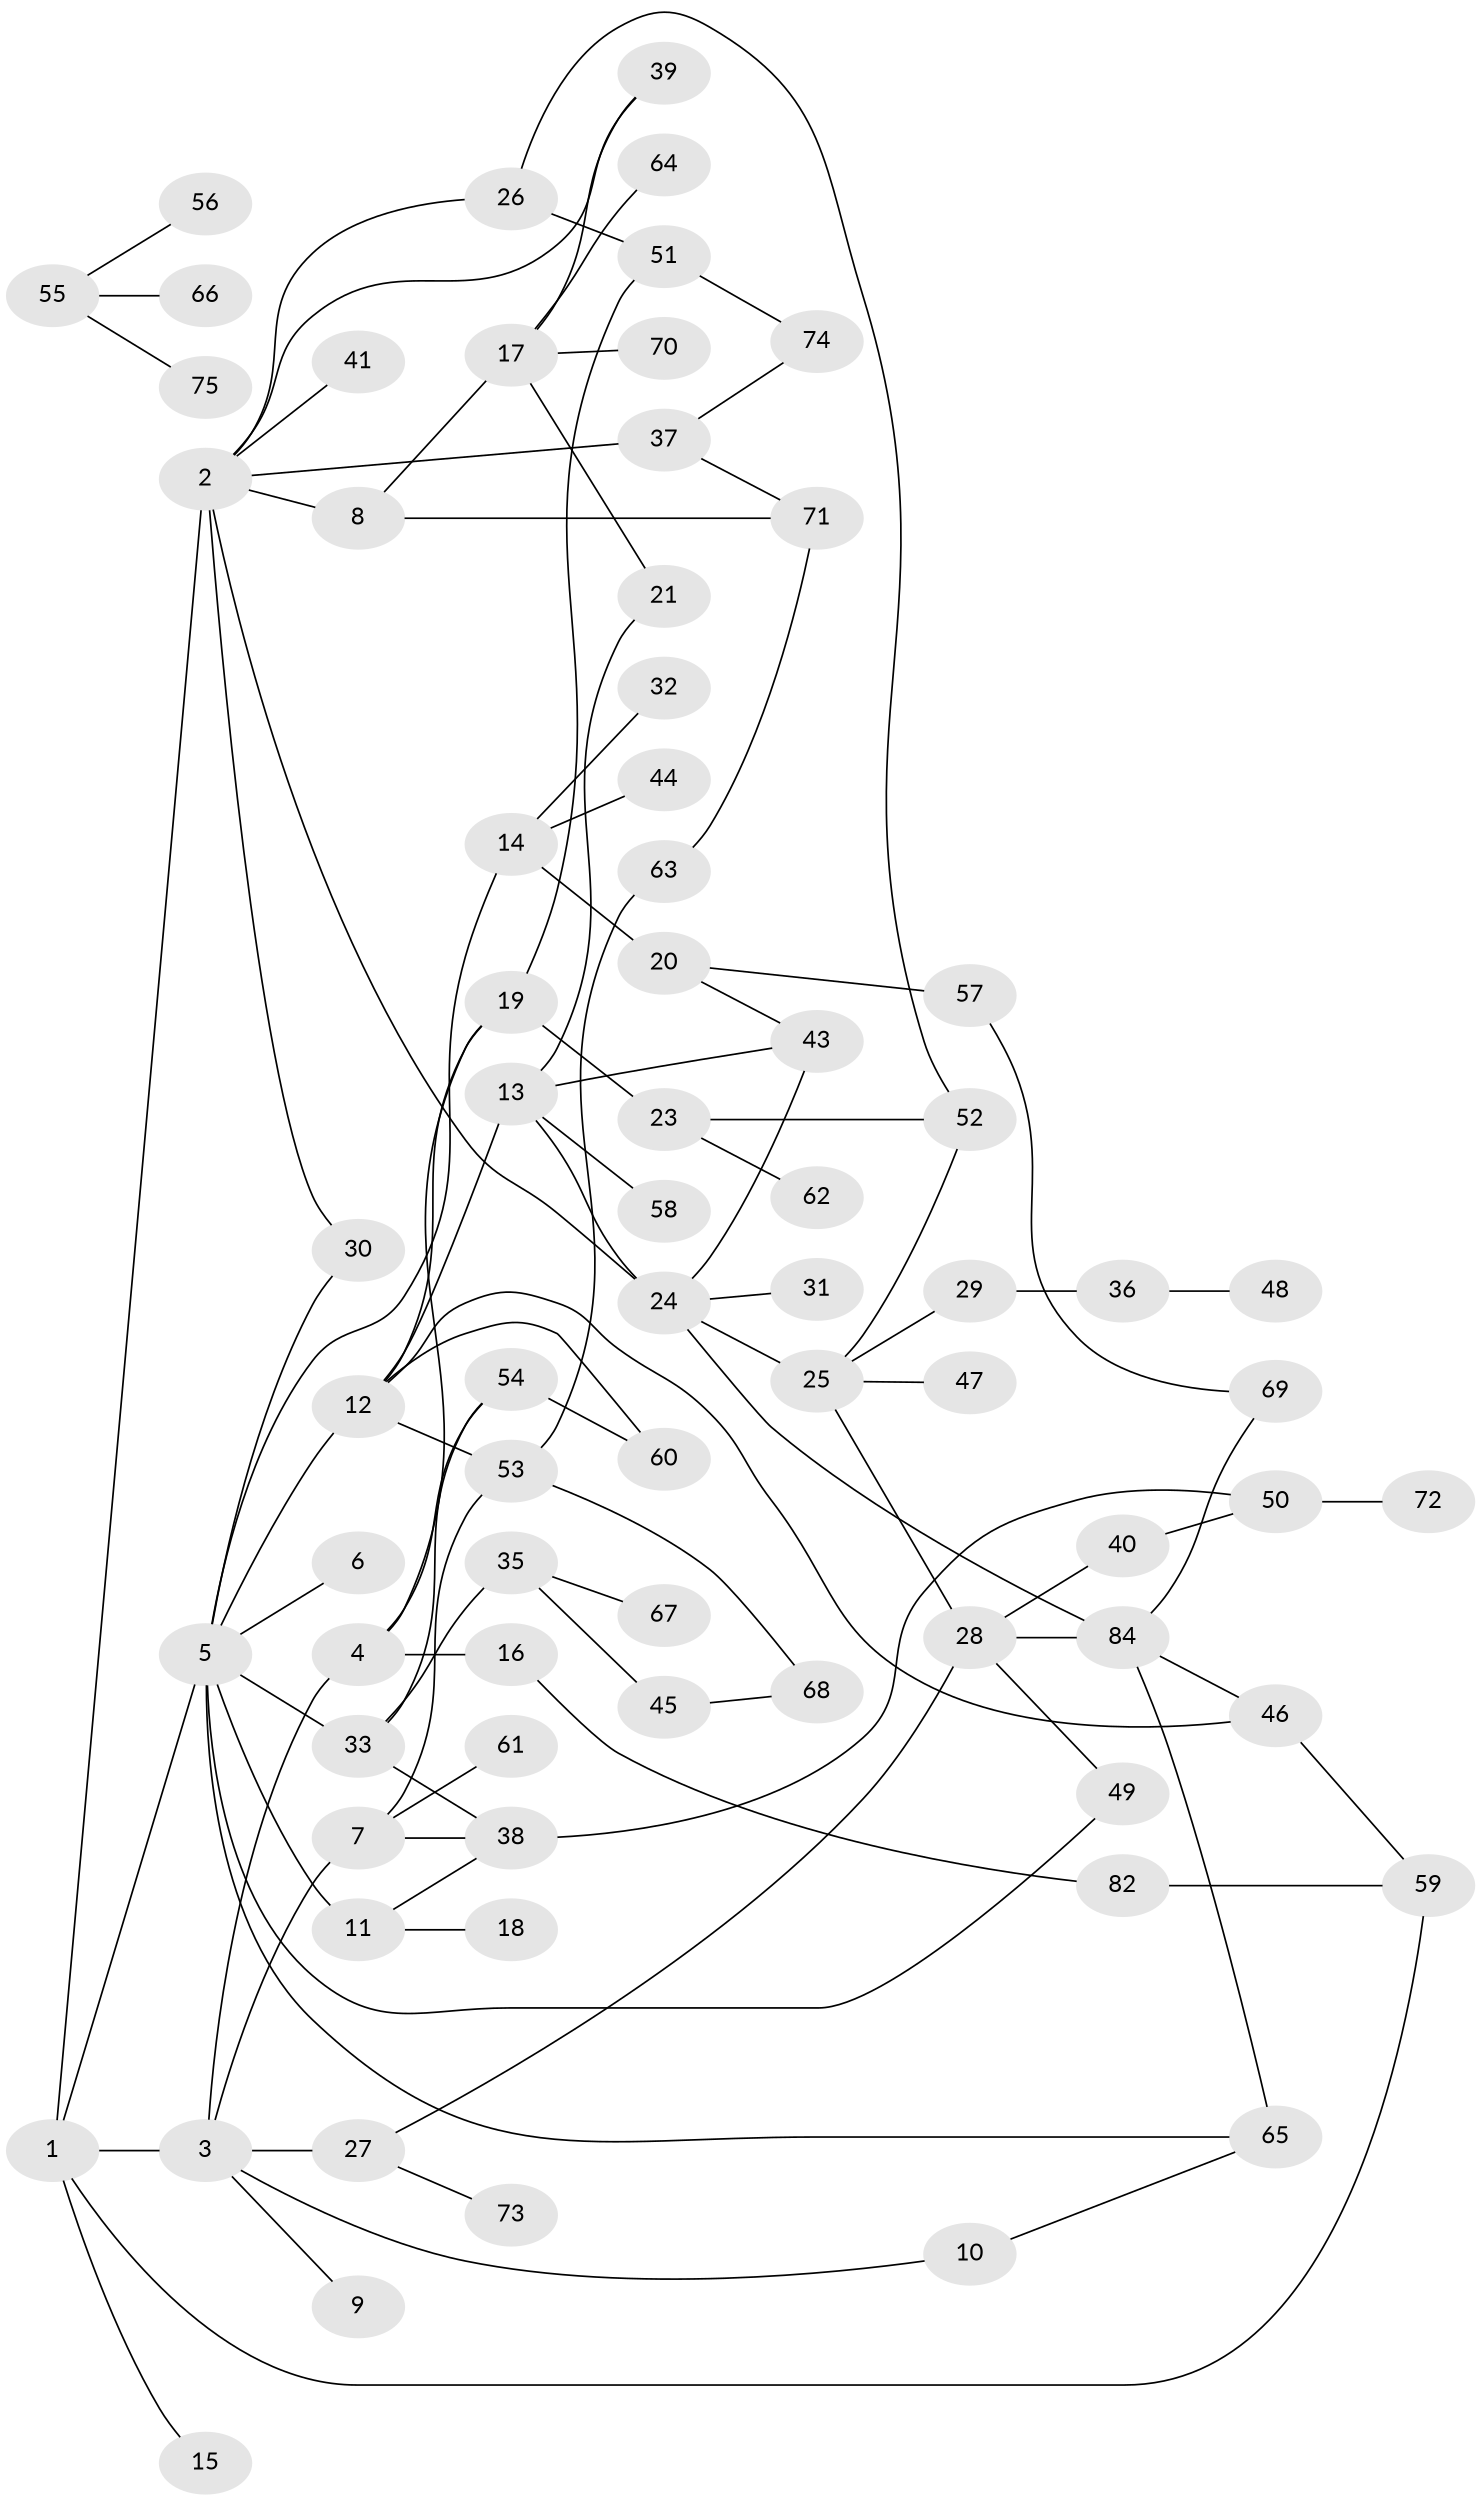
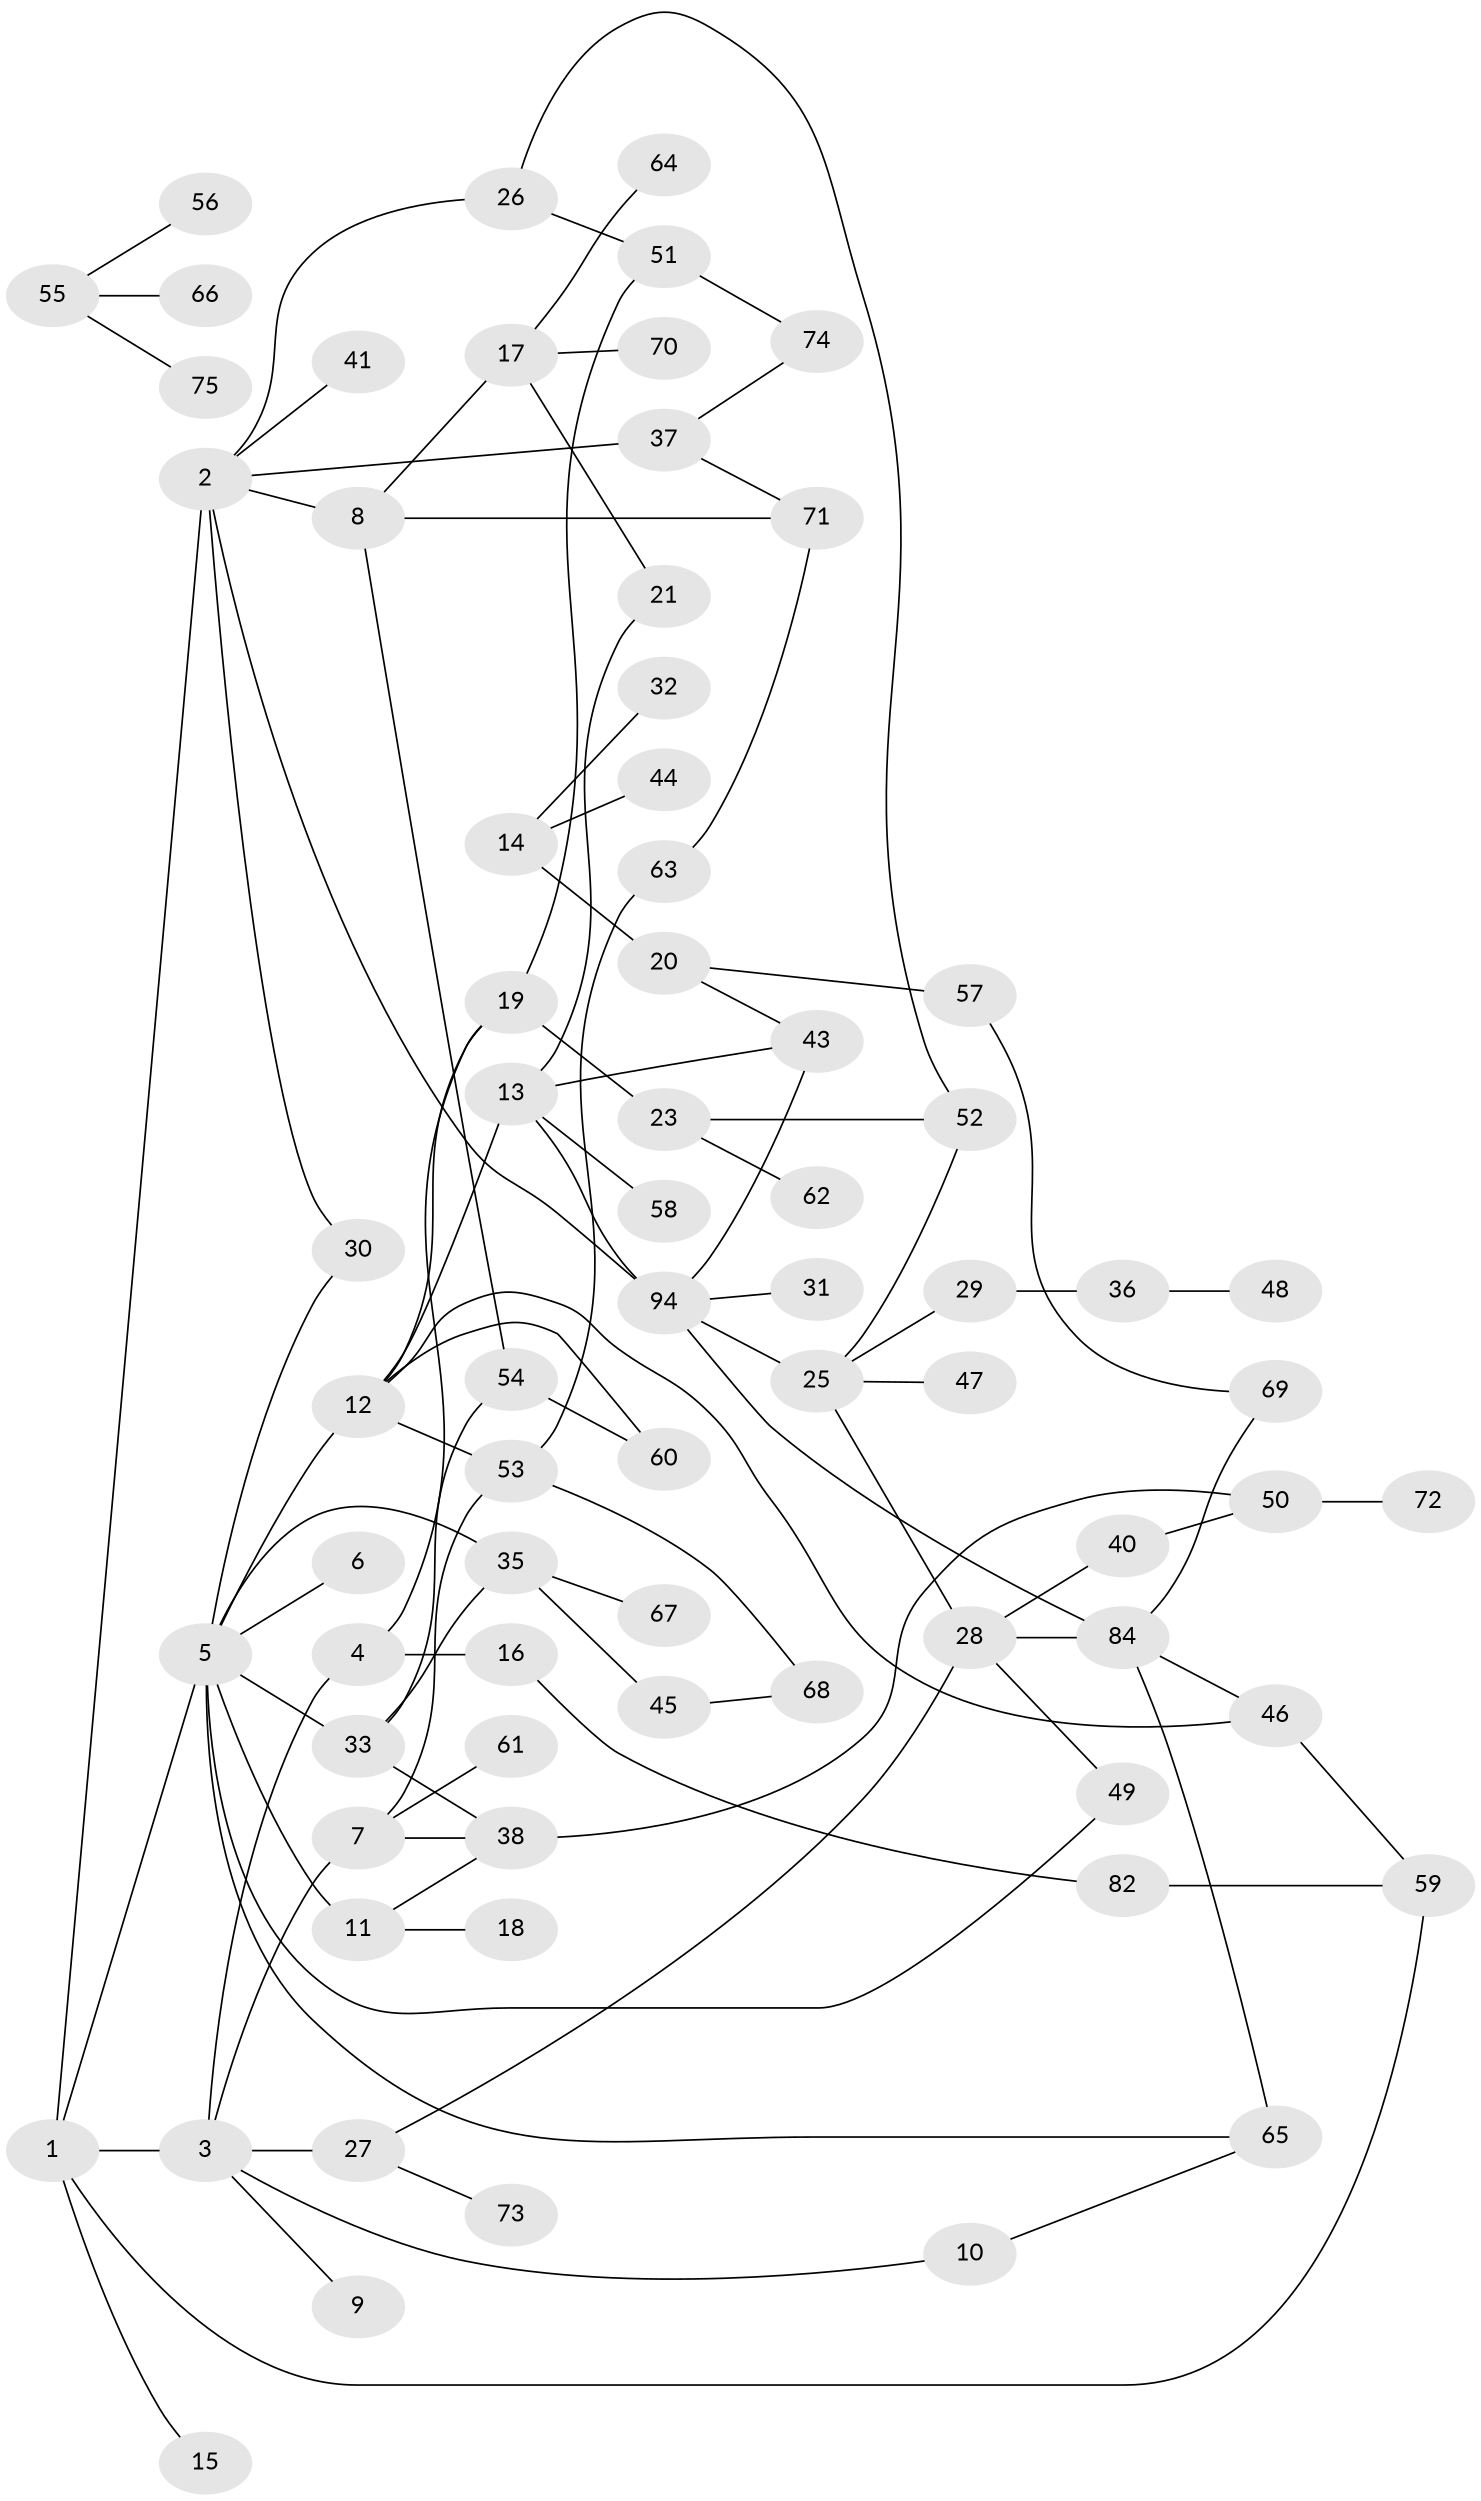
node "39": removed
edge "14" -- "5": now "35" -- "5"
node "24": label "24" -> "94"
edge "54" -- "4": now "54" -- "8"
